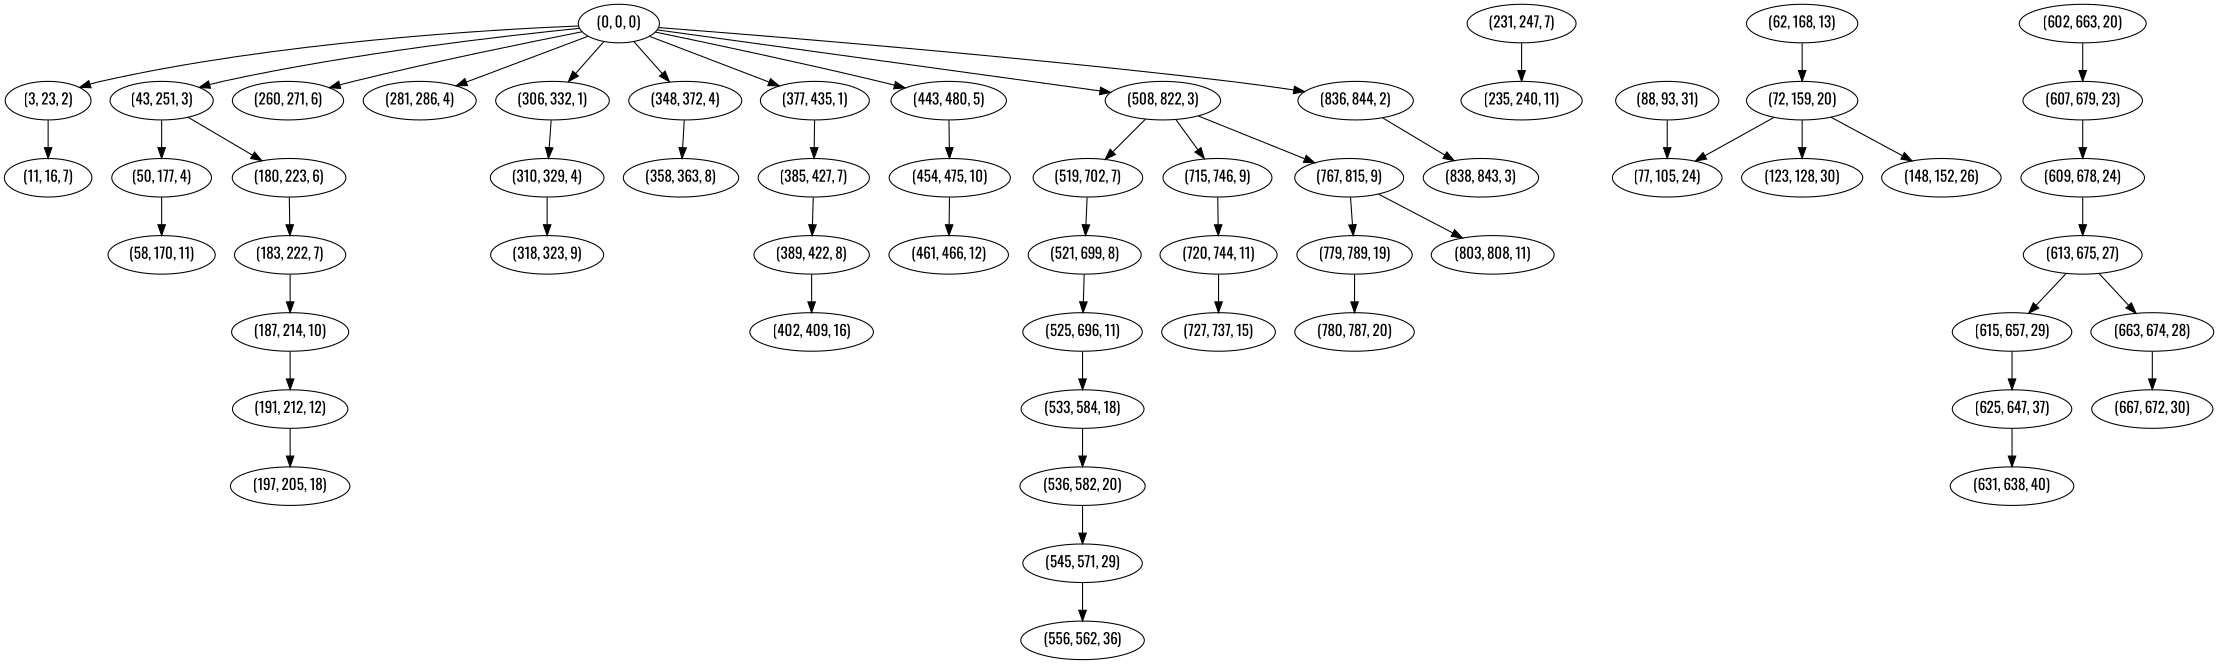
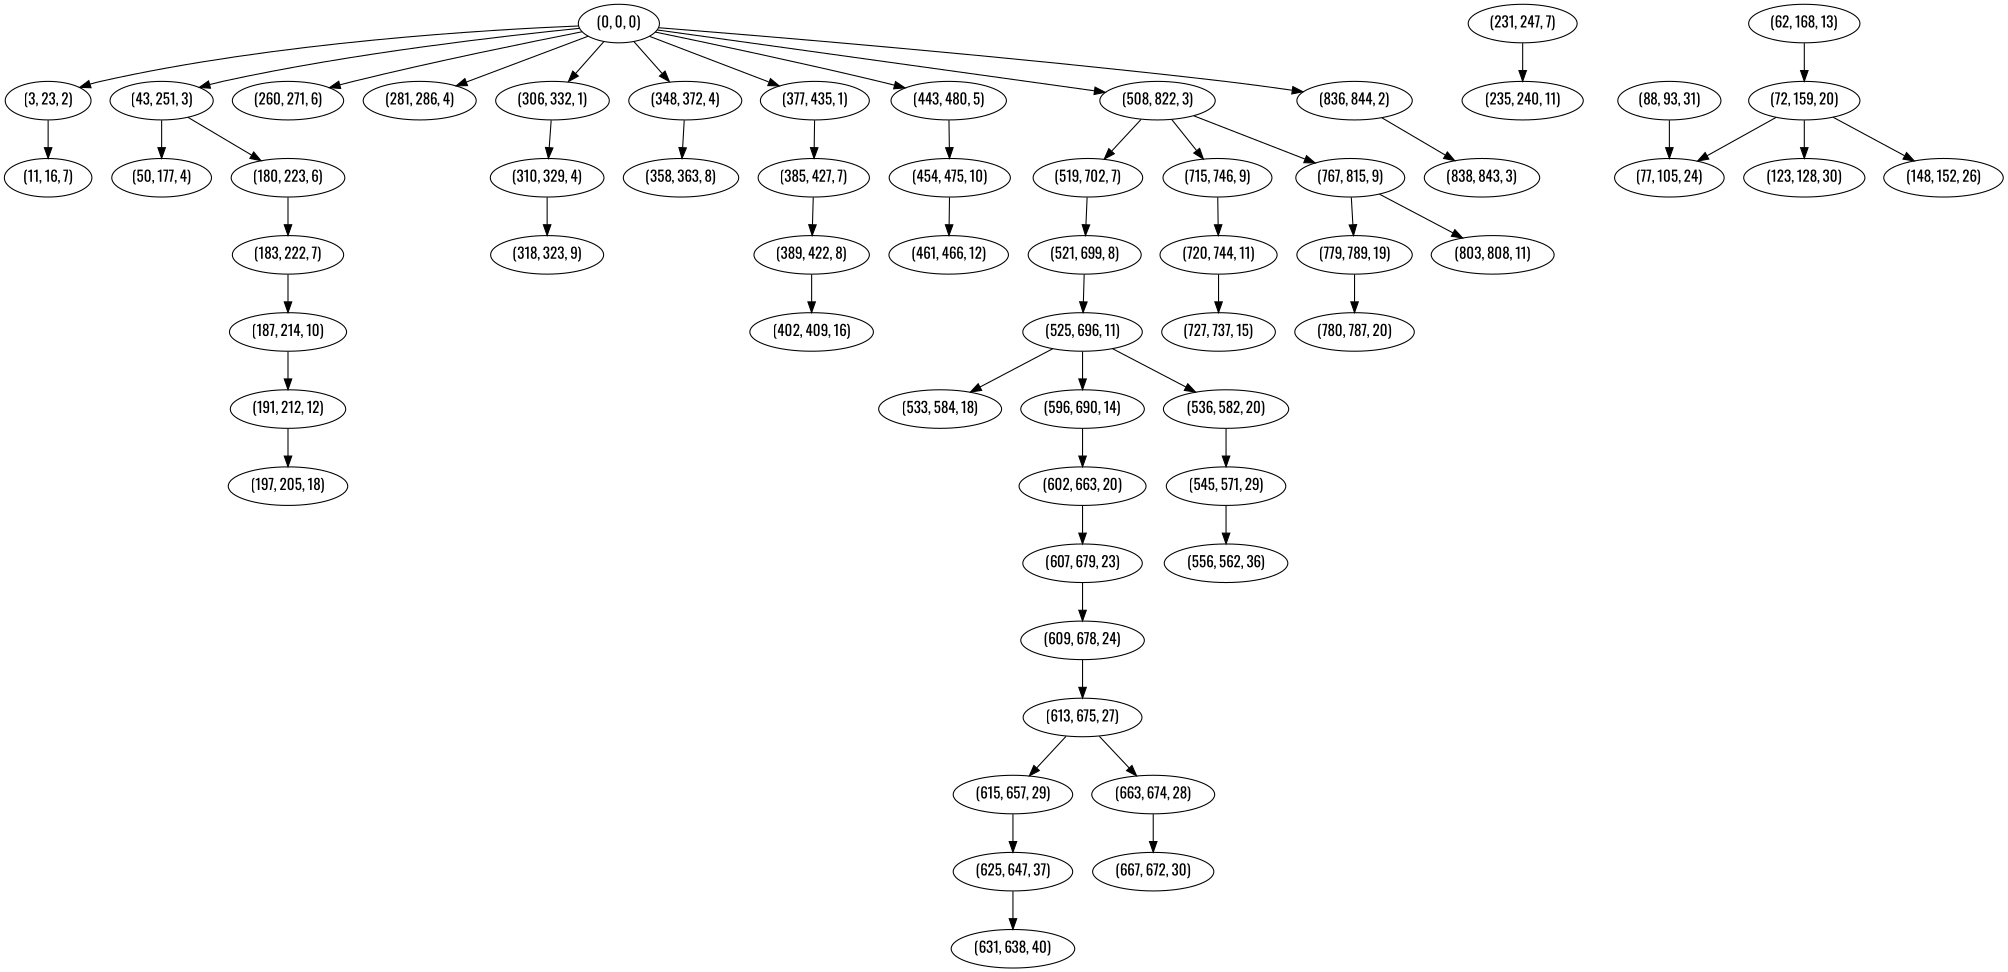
node "(58, 170, 11)": removed
node "(596, 690, 14)": added
edge "(533, 584, 18)" -> "(536, 582, 20)": now "(525, 696, 11)" -> "(536, 582, 20)"
